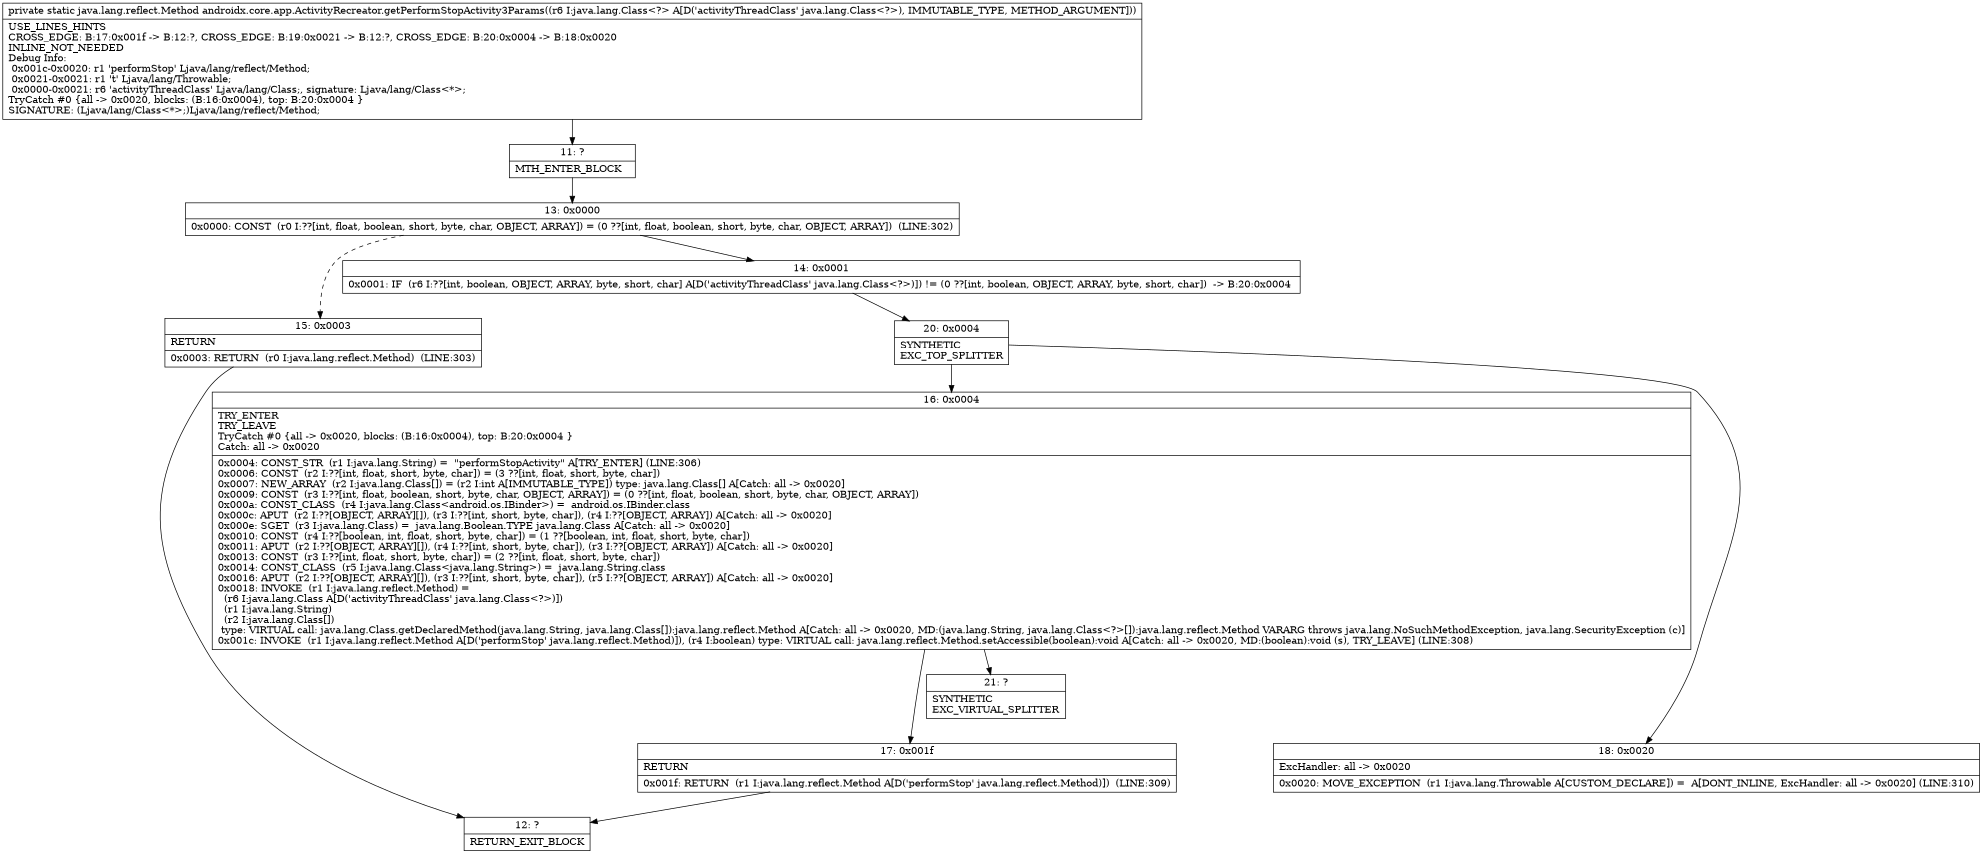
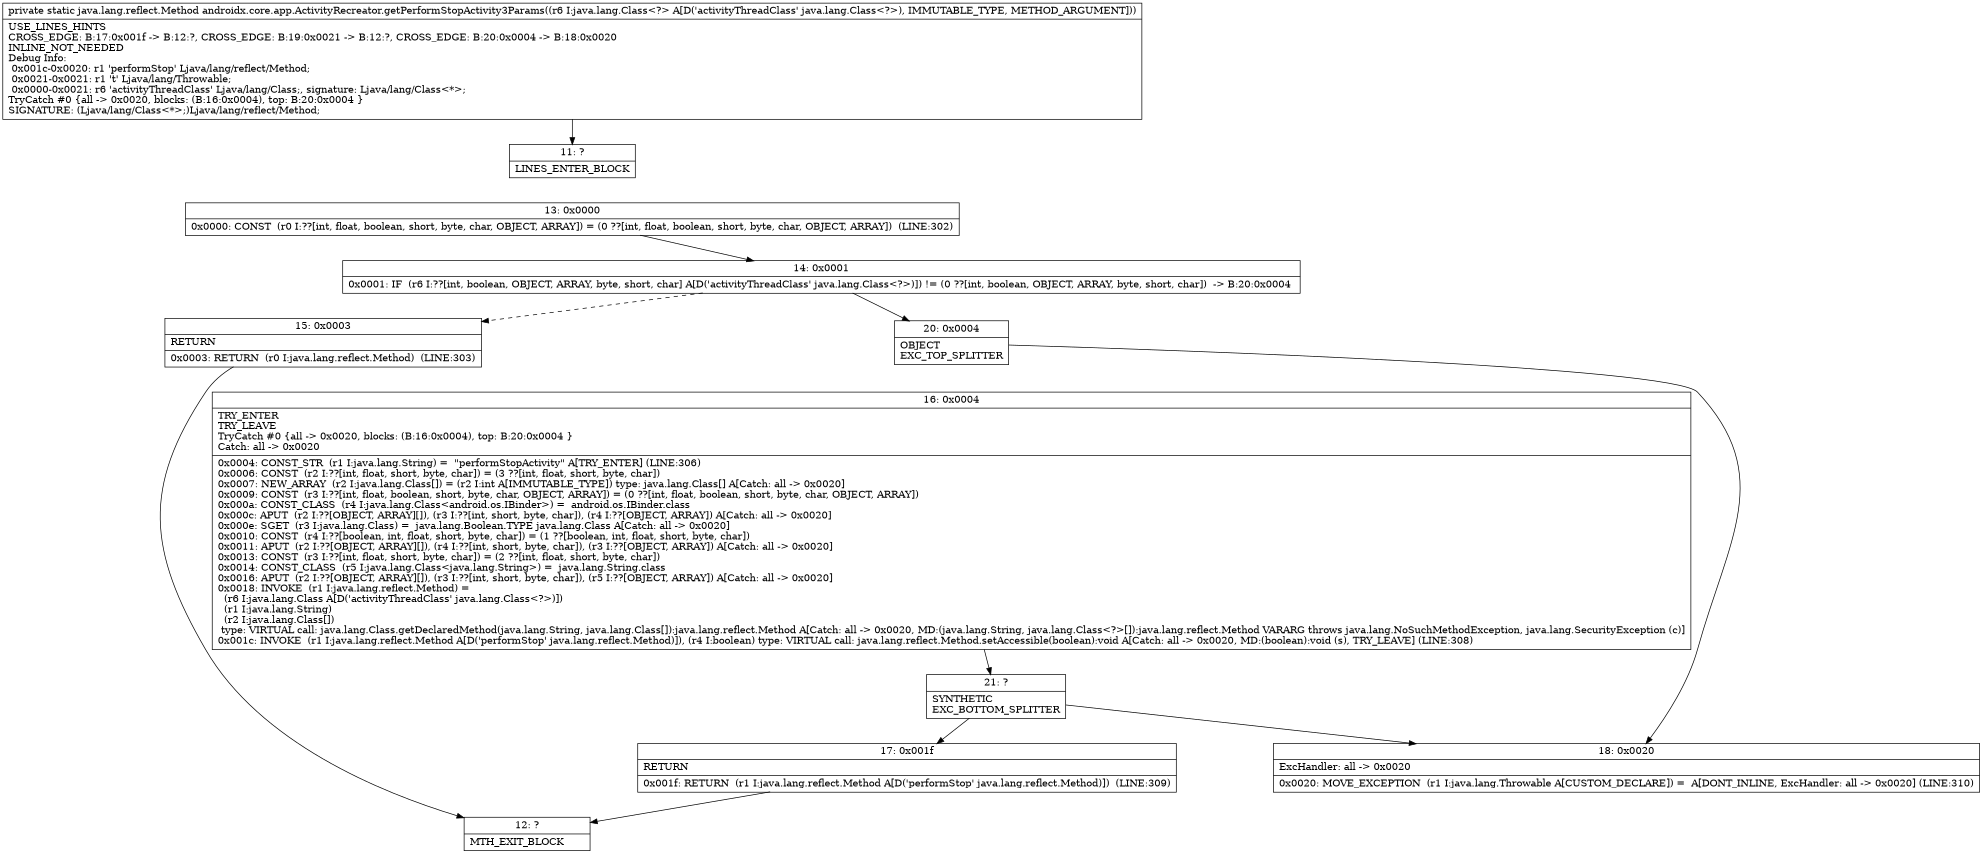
node "11: ?": text "MTH_ENTER_BLOCK" -> "LINES_ENTER_BLOCK"
edge "11: ?" -> "13: 0x0000": removed
edge "13: 0x0000" -> "15: 0x0003": now "14: 0x0001" -> "15: 0x0003"
node "20: 0x0004": text "SYNTHETIC" -> "OBJECT"
edge "20: 0x0004" -> "16: 0x0004": removed
edge "16: 0x0004" -> "17: 0x001f": now "21: ?" -> "17: 0x001f"
node "21: ?": text "EXC_VIRTUAL_SPLITTER" -> "EXC_BOTTOM_SPLITTER"
edge "21: ?" -> "18: 0x0020": added
node "12: ?": text "RETURN_EXIT_BLOCK" -> "MTH_EXIT_BLOCK"
